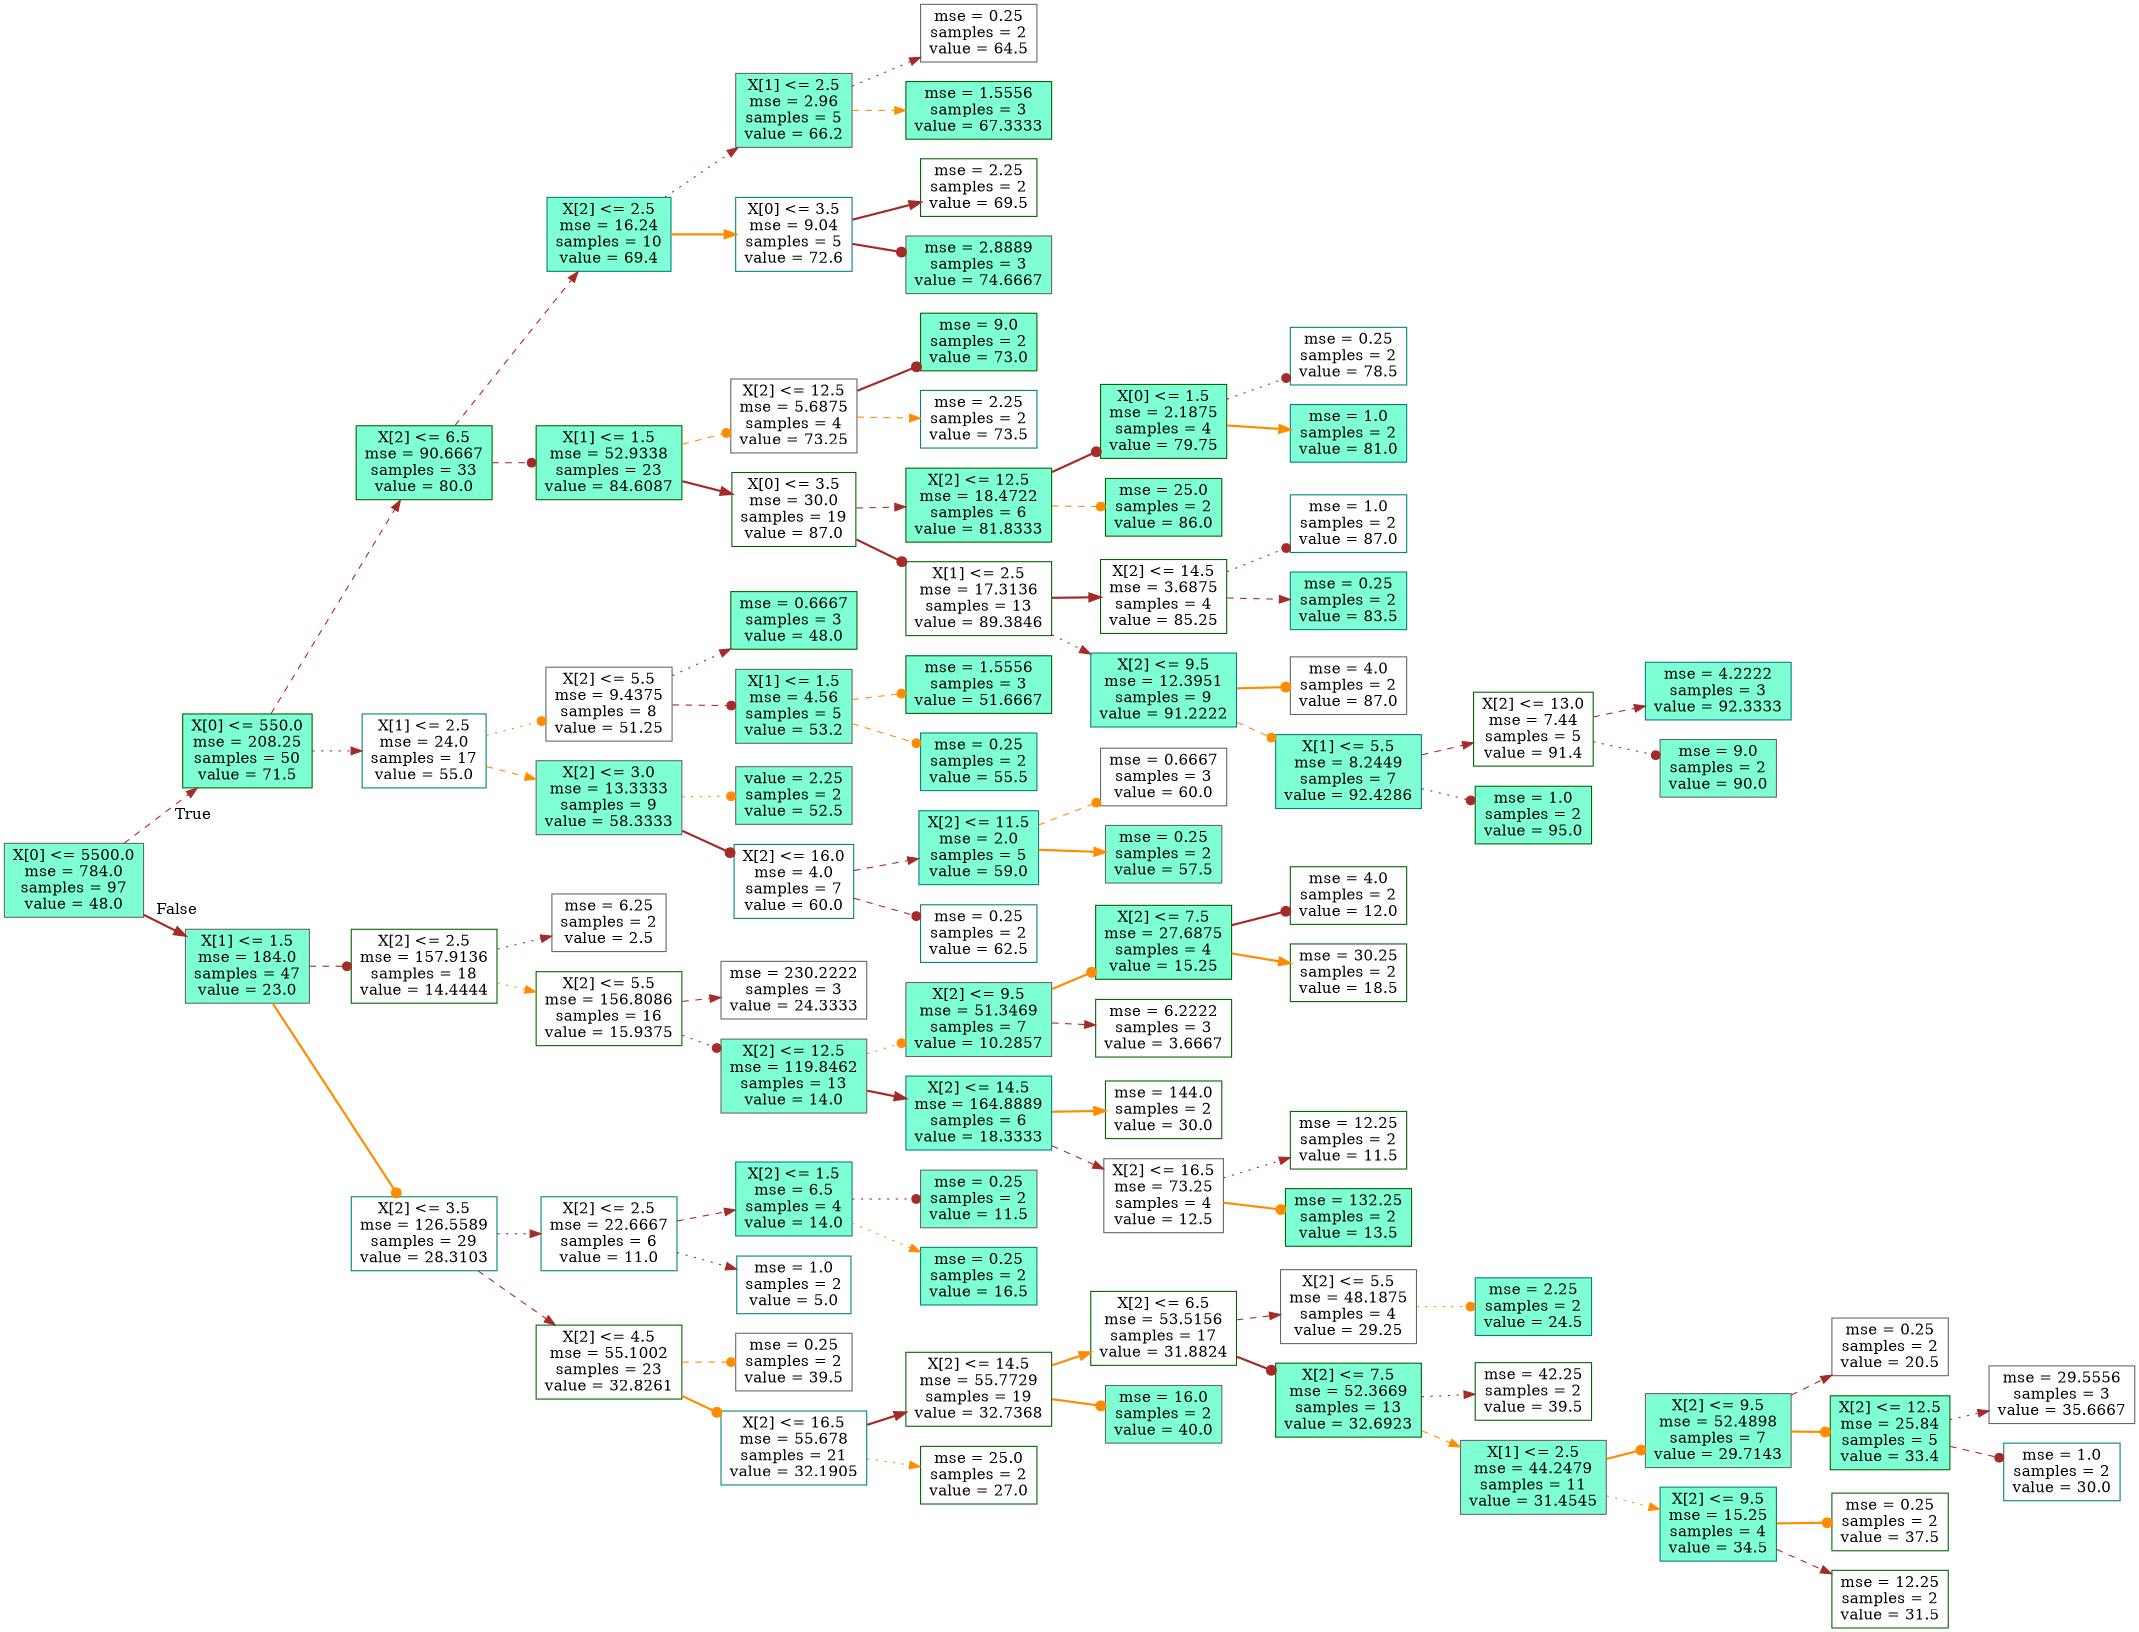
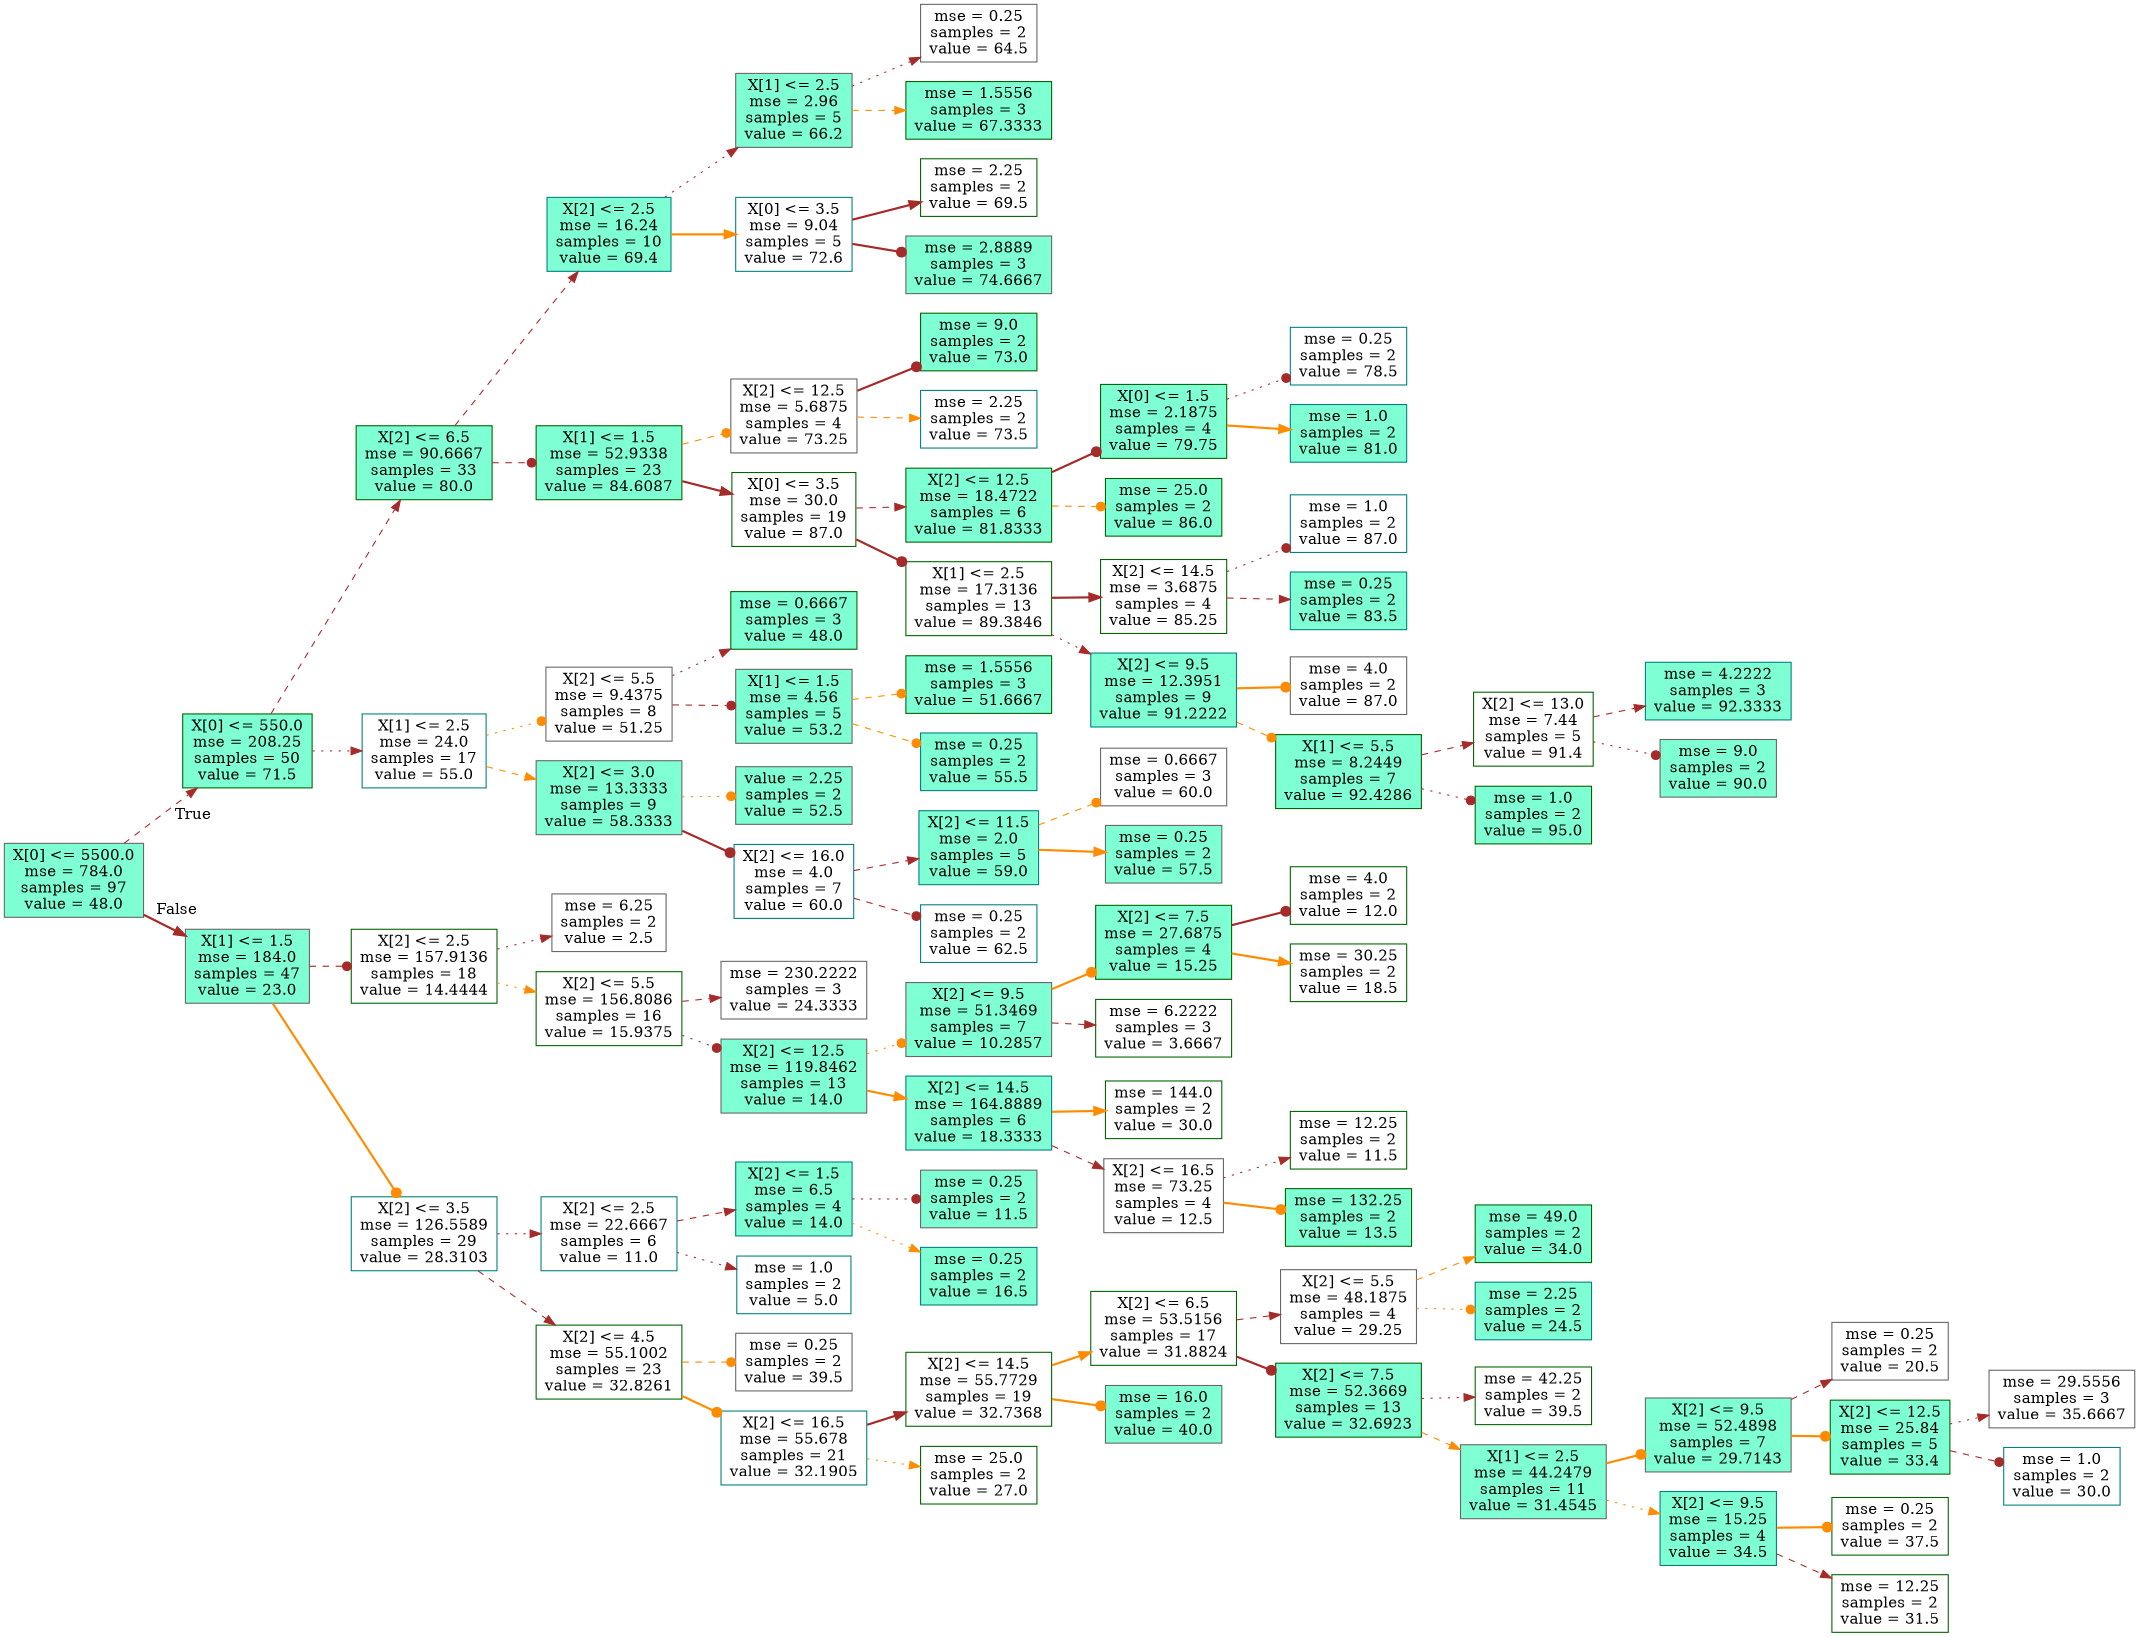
node "X[1] <= 5.5 mse = 8.2449 samples = 7 value = 92.4286": color teal -> darkgreen
edge "X[2] <= 12.5 mse = 119.8462 samples = 13 value = 14.0" -> "X[2] <= 14.5 mse = 164.8889 samples = 6 value = 18.3333": color brown -> darkorange
node "mse = 49.0 samples = 2 value = 34.0": added
